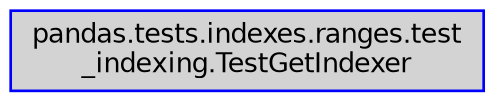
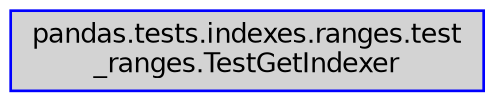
node "pandas.tests.indexes.ranges.test _indexing.TestGetIndexer": label "pandas.tests.indexes.ranges.test _indexing.TestGetIndexer" -> "pandas.tests.indexes.ranges.test _ranges.TestGetIndexer"
